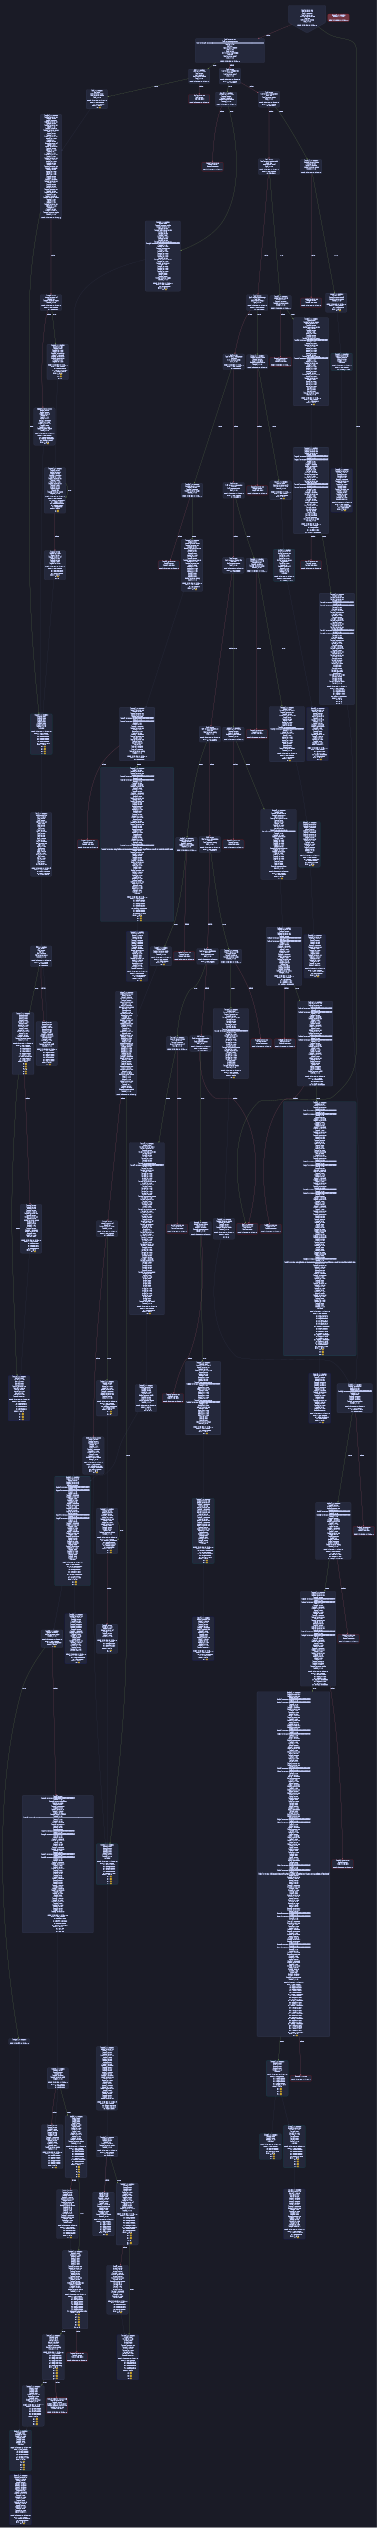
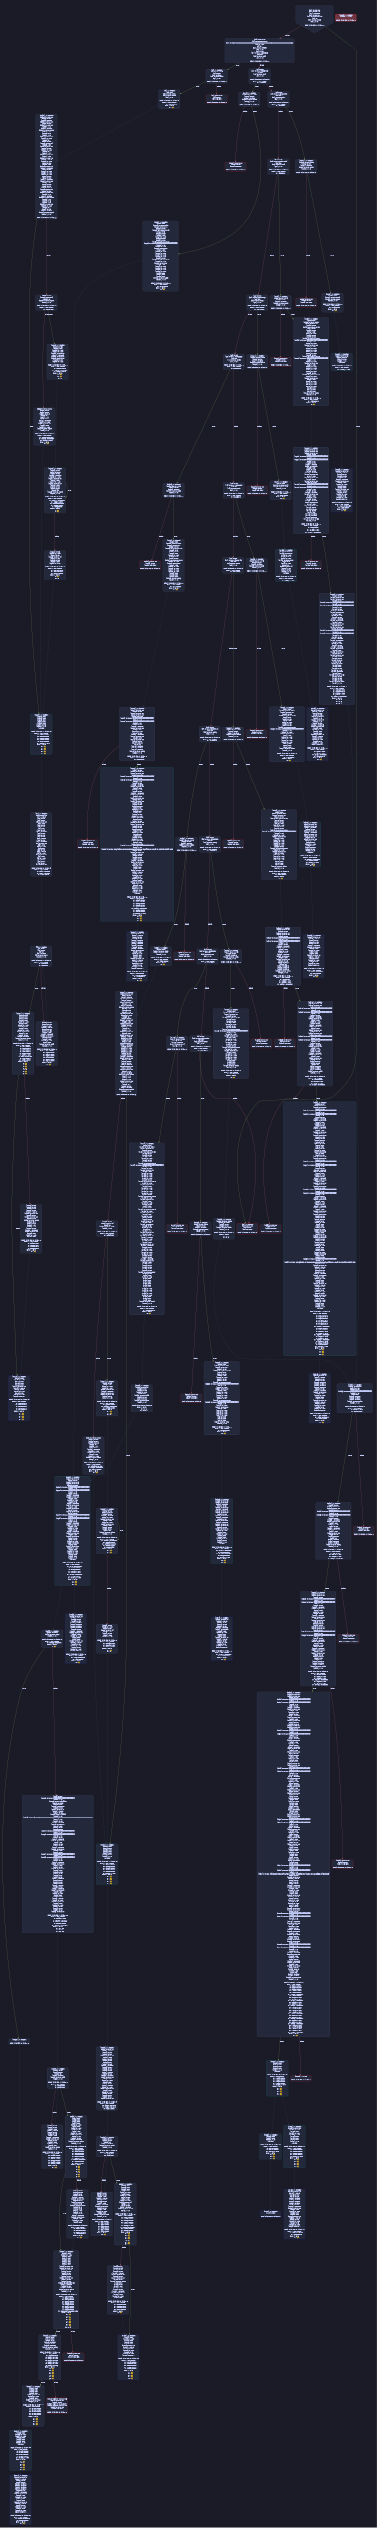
node "[0471] JUMPDEST [0472] STOP Stack size req: 0, sizeΔ: 0": added
